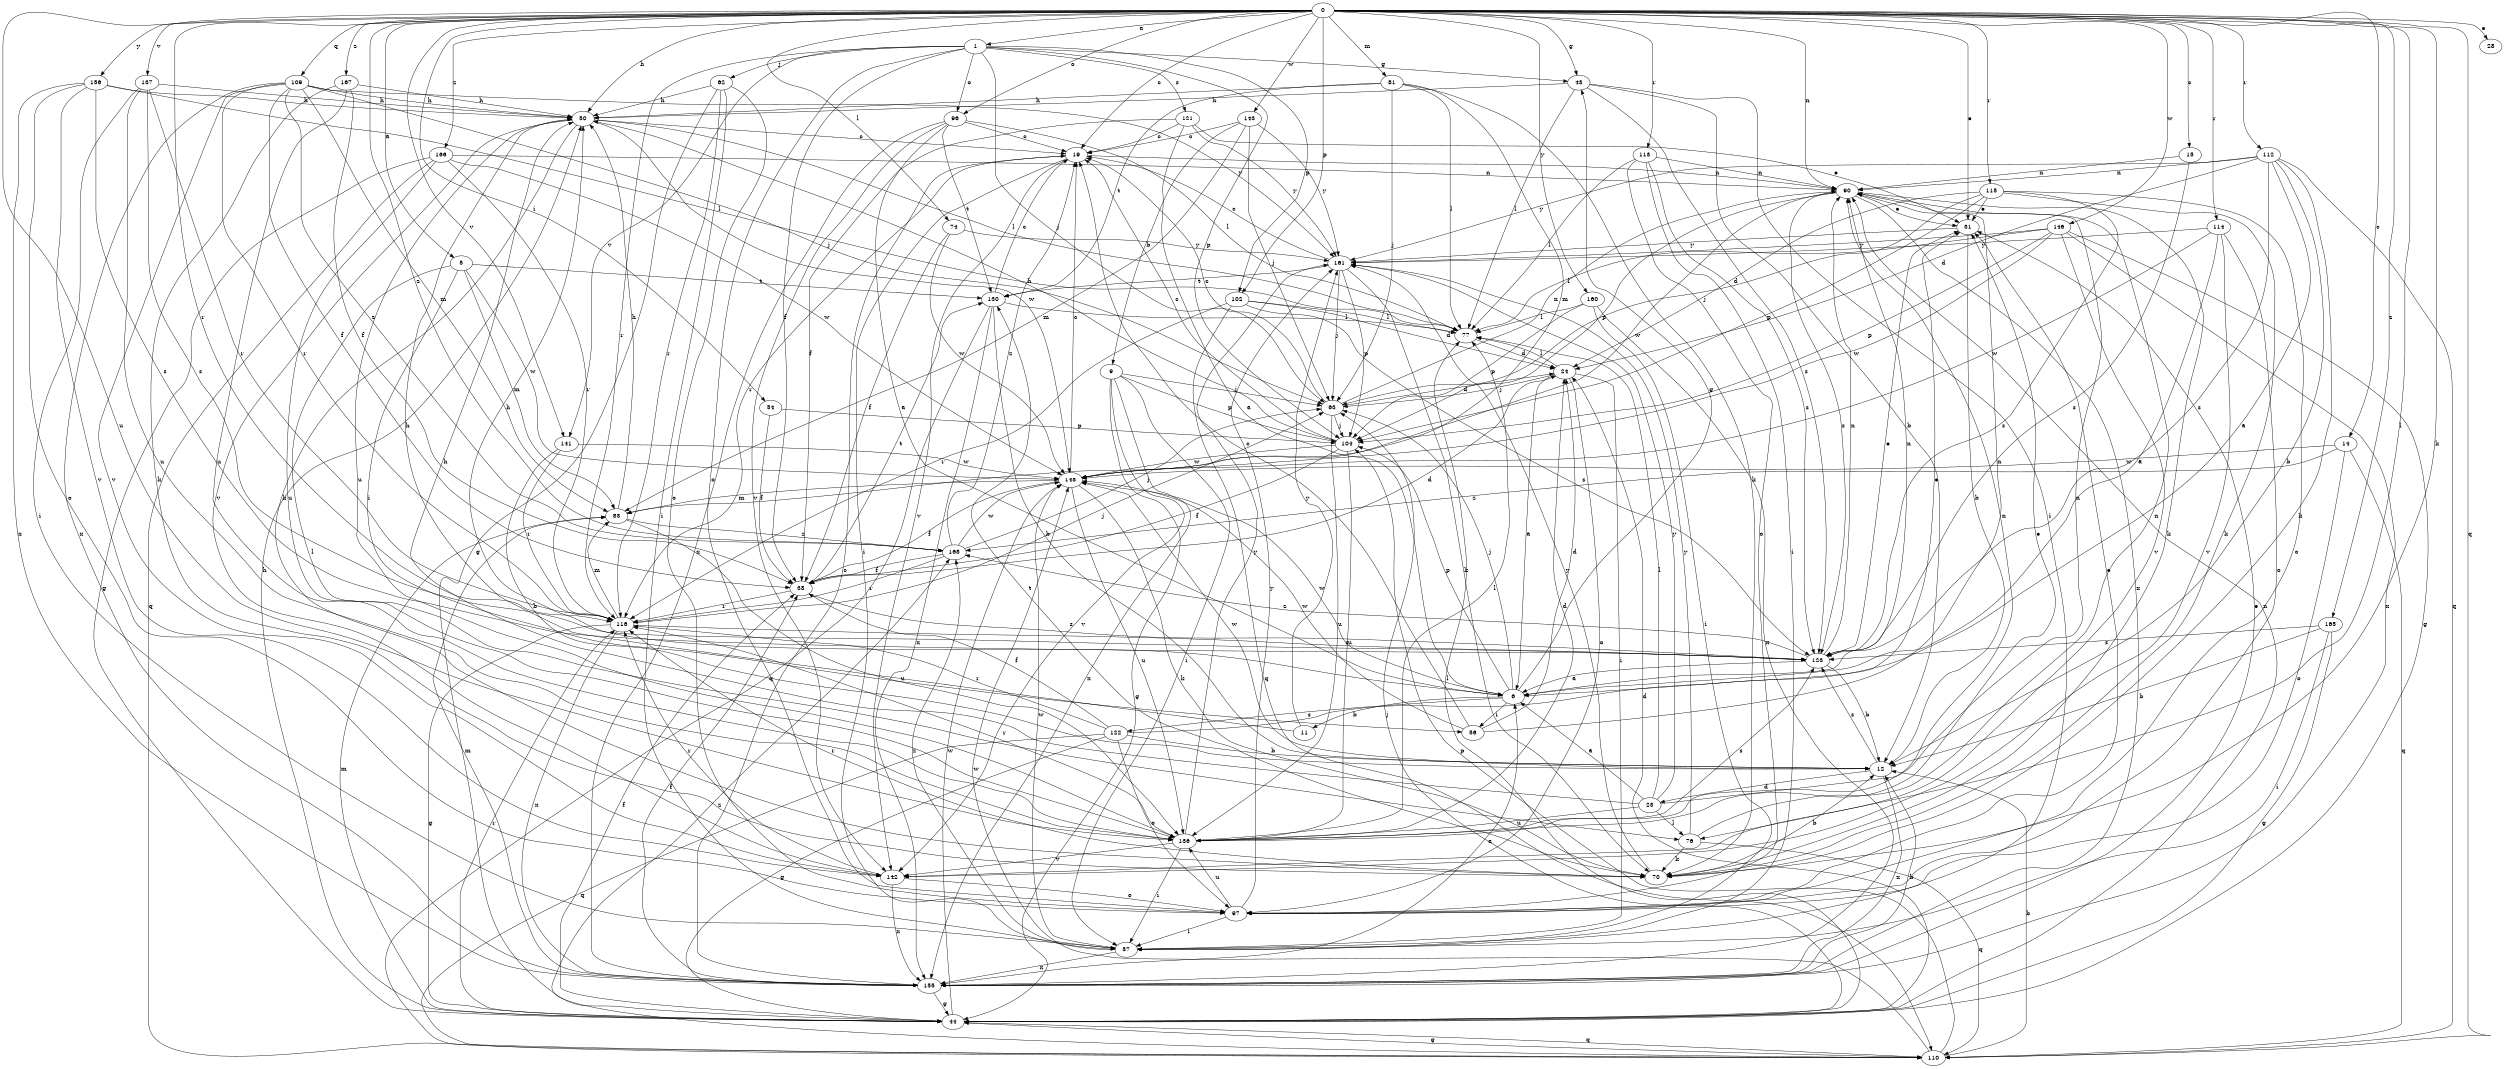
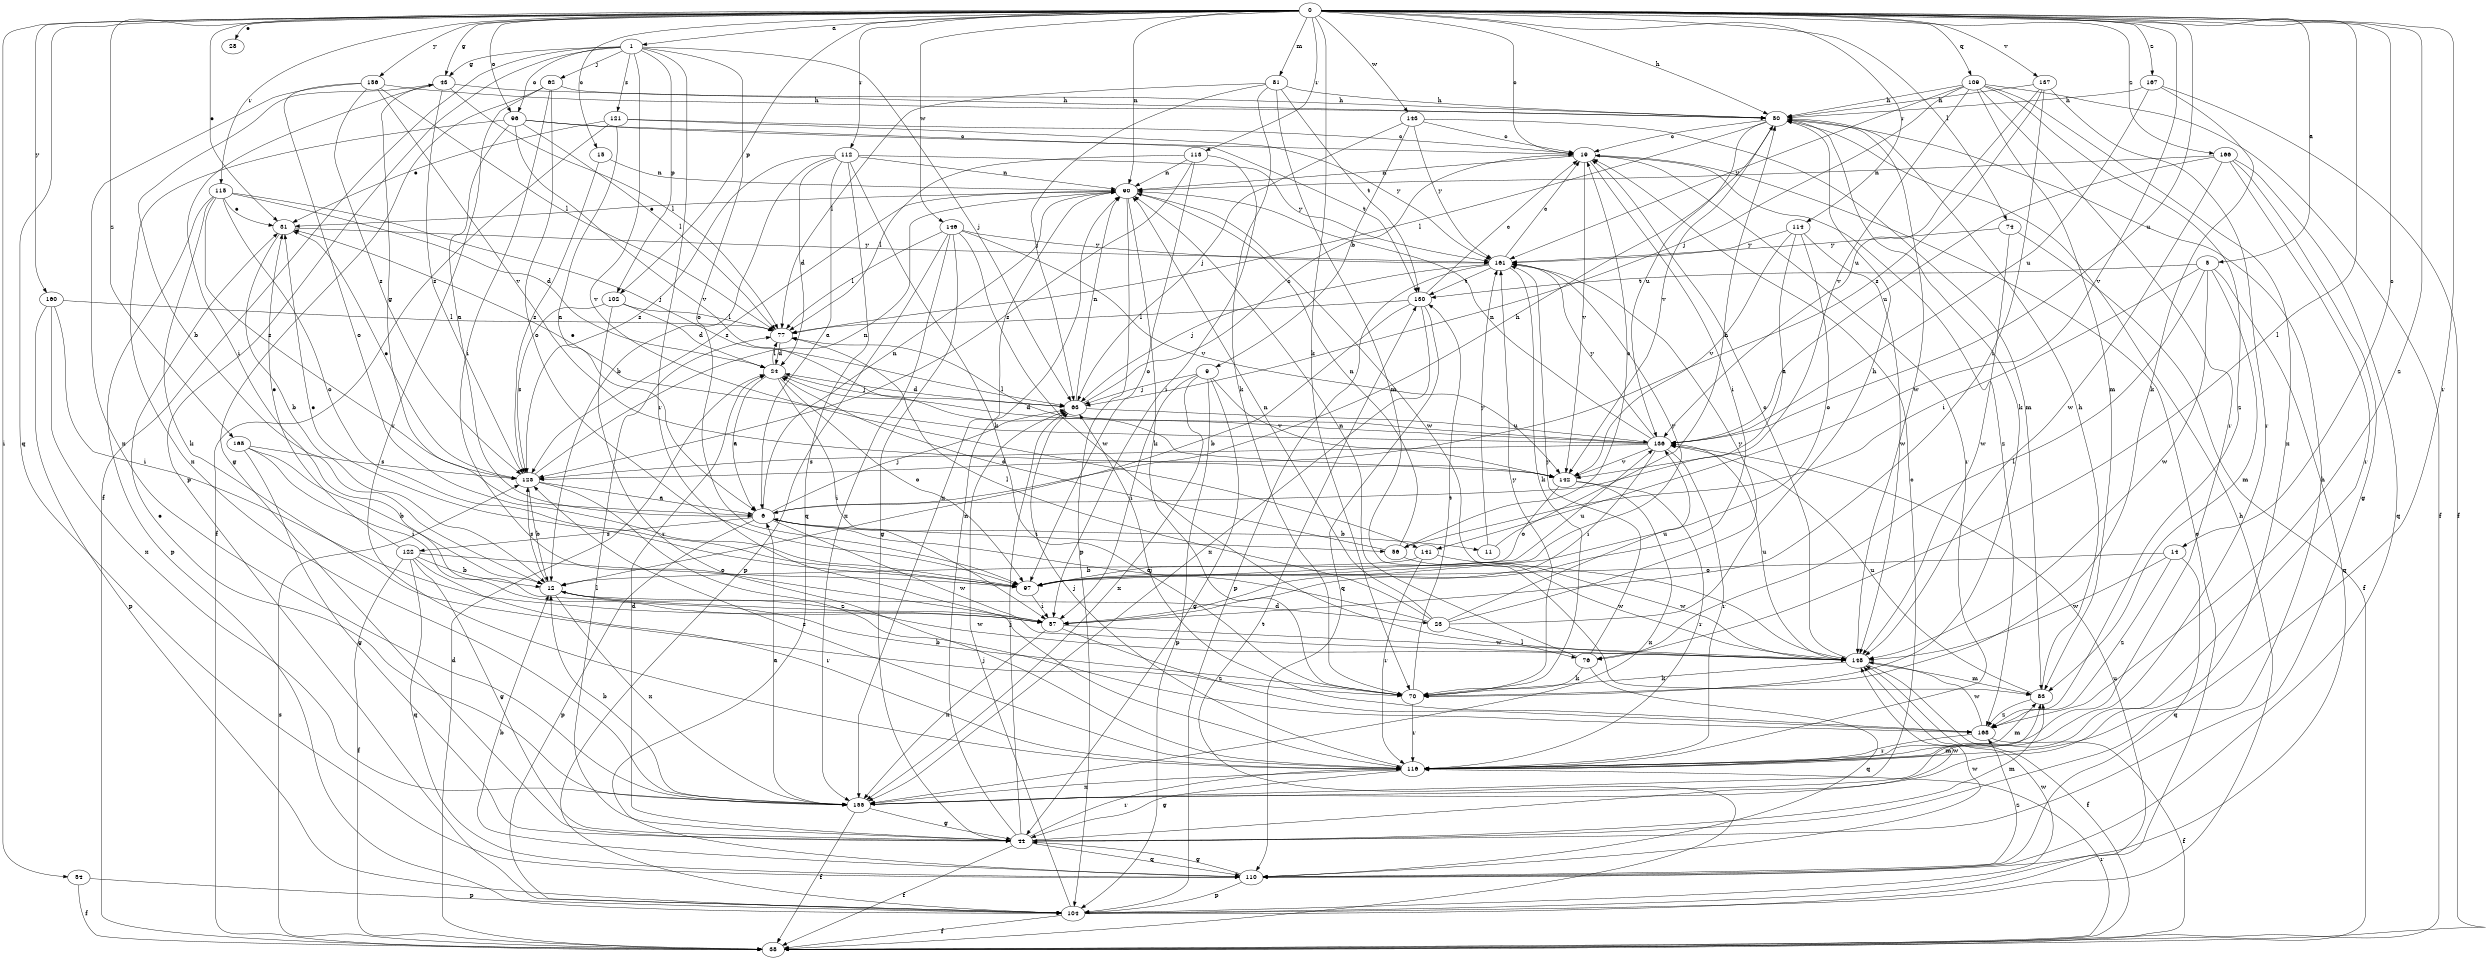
edge "168" -> "19": reversed
edge "63" -> "104": reversed
edge "102" -> "110": now "5" -> "110"
